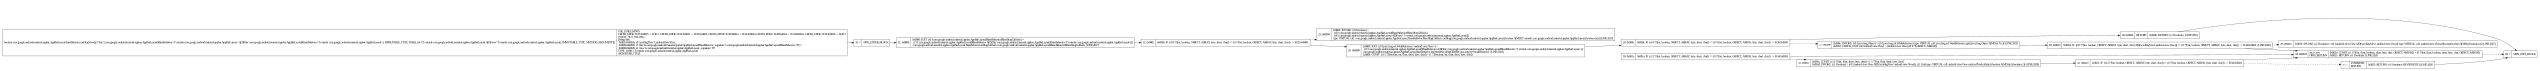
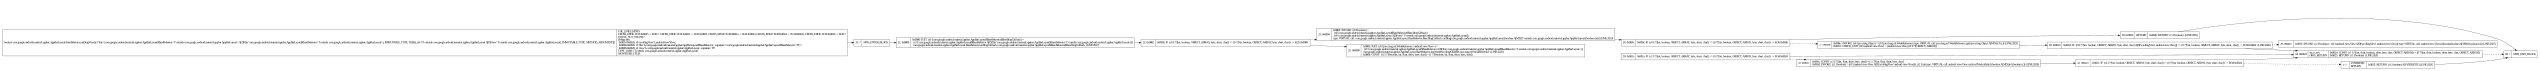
edge "25: 0x0009" -> "26: 0x000c": now "23: 0x0004" -> "26: 0x000c"
